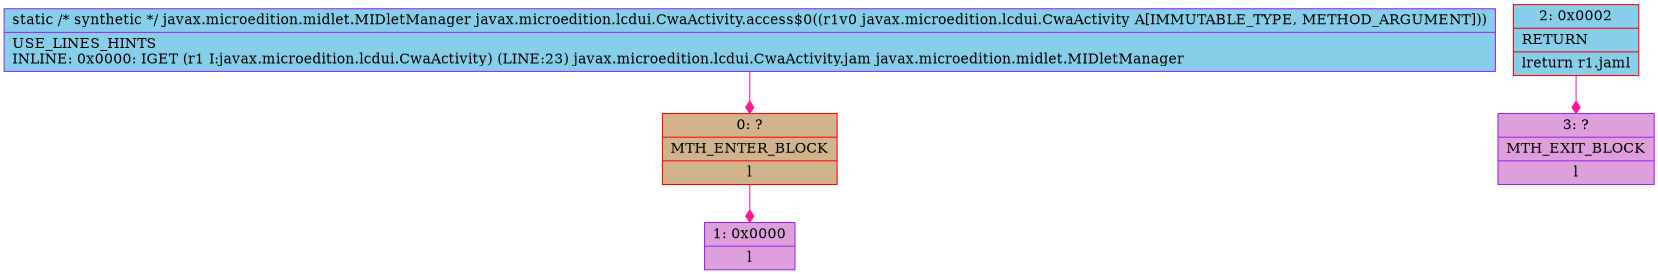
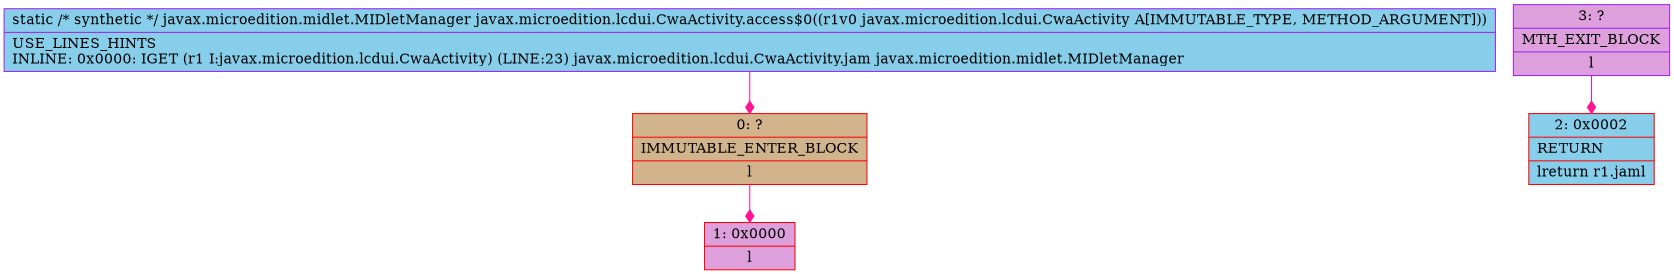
edge "2: 0x0002" -> "3: ?": reversed
node "0: ?": text "MTH_ENTER_BLOCK" -> "IMMUTABLE_ENTER_BLOCK"
node "1: 0x0000": color purple -> red
